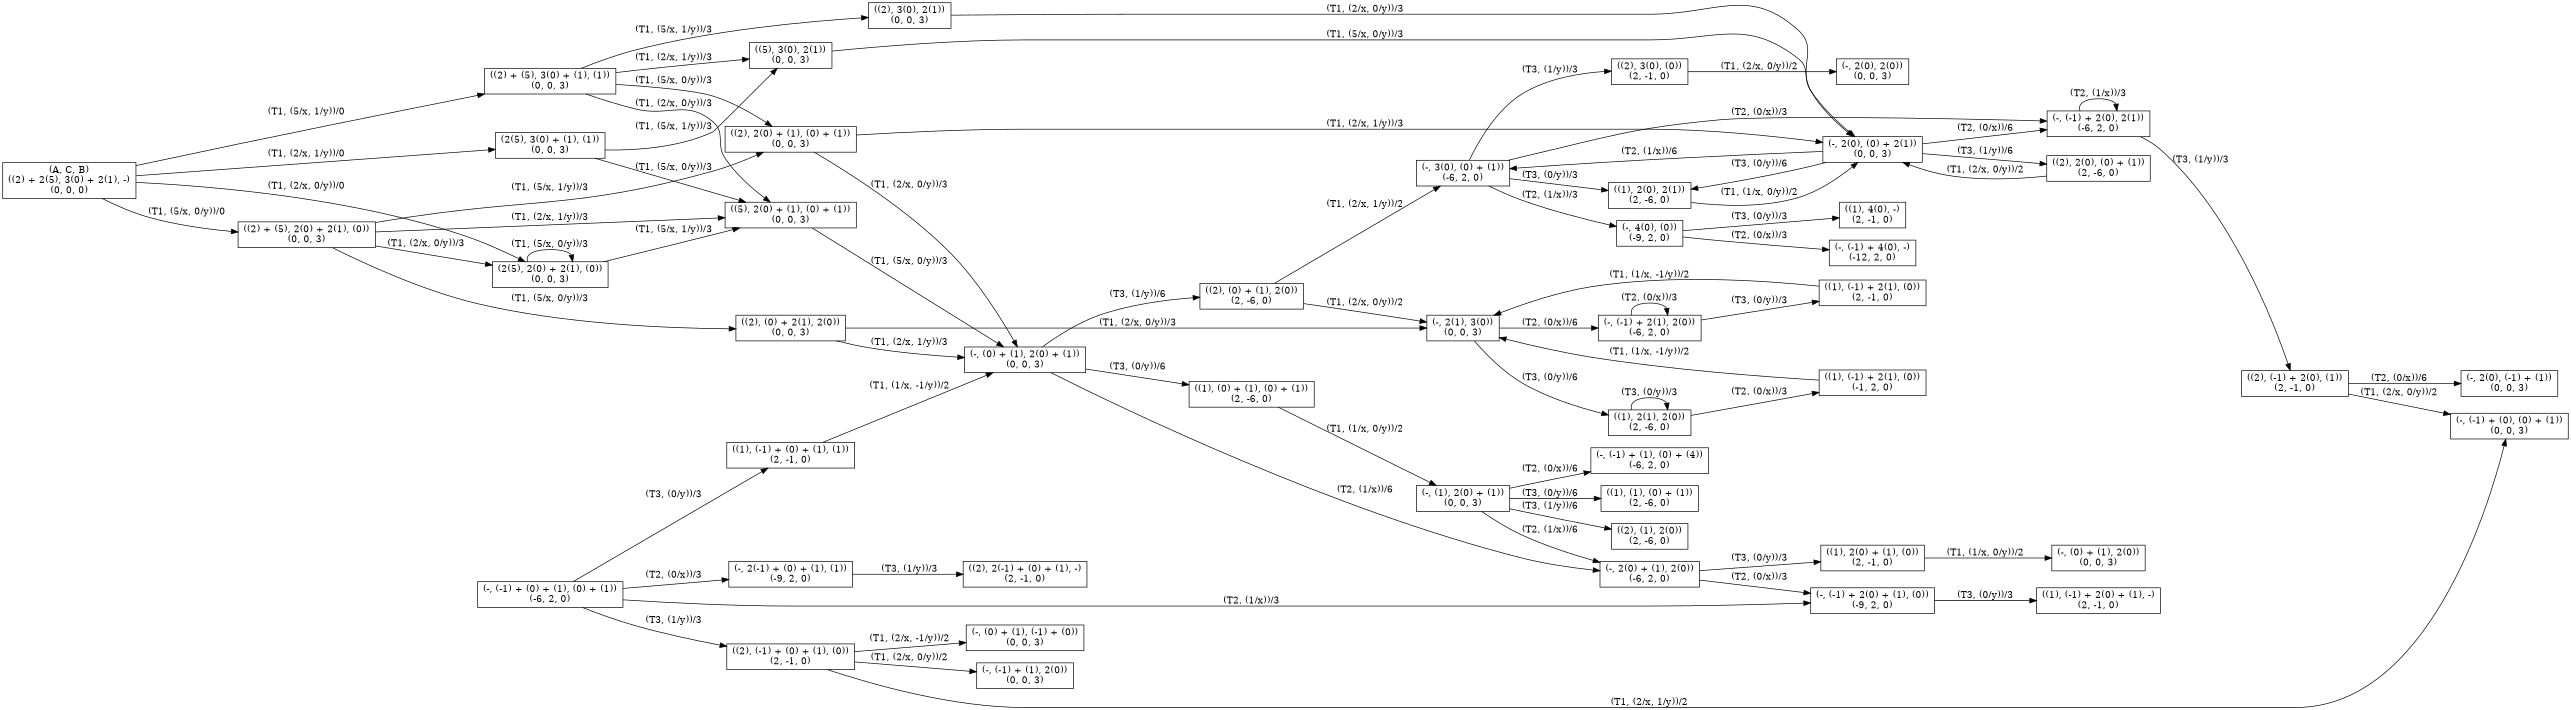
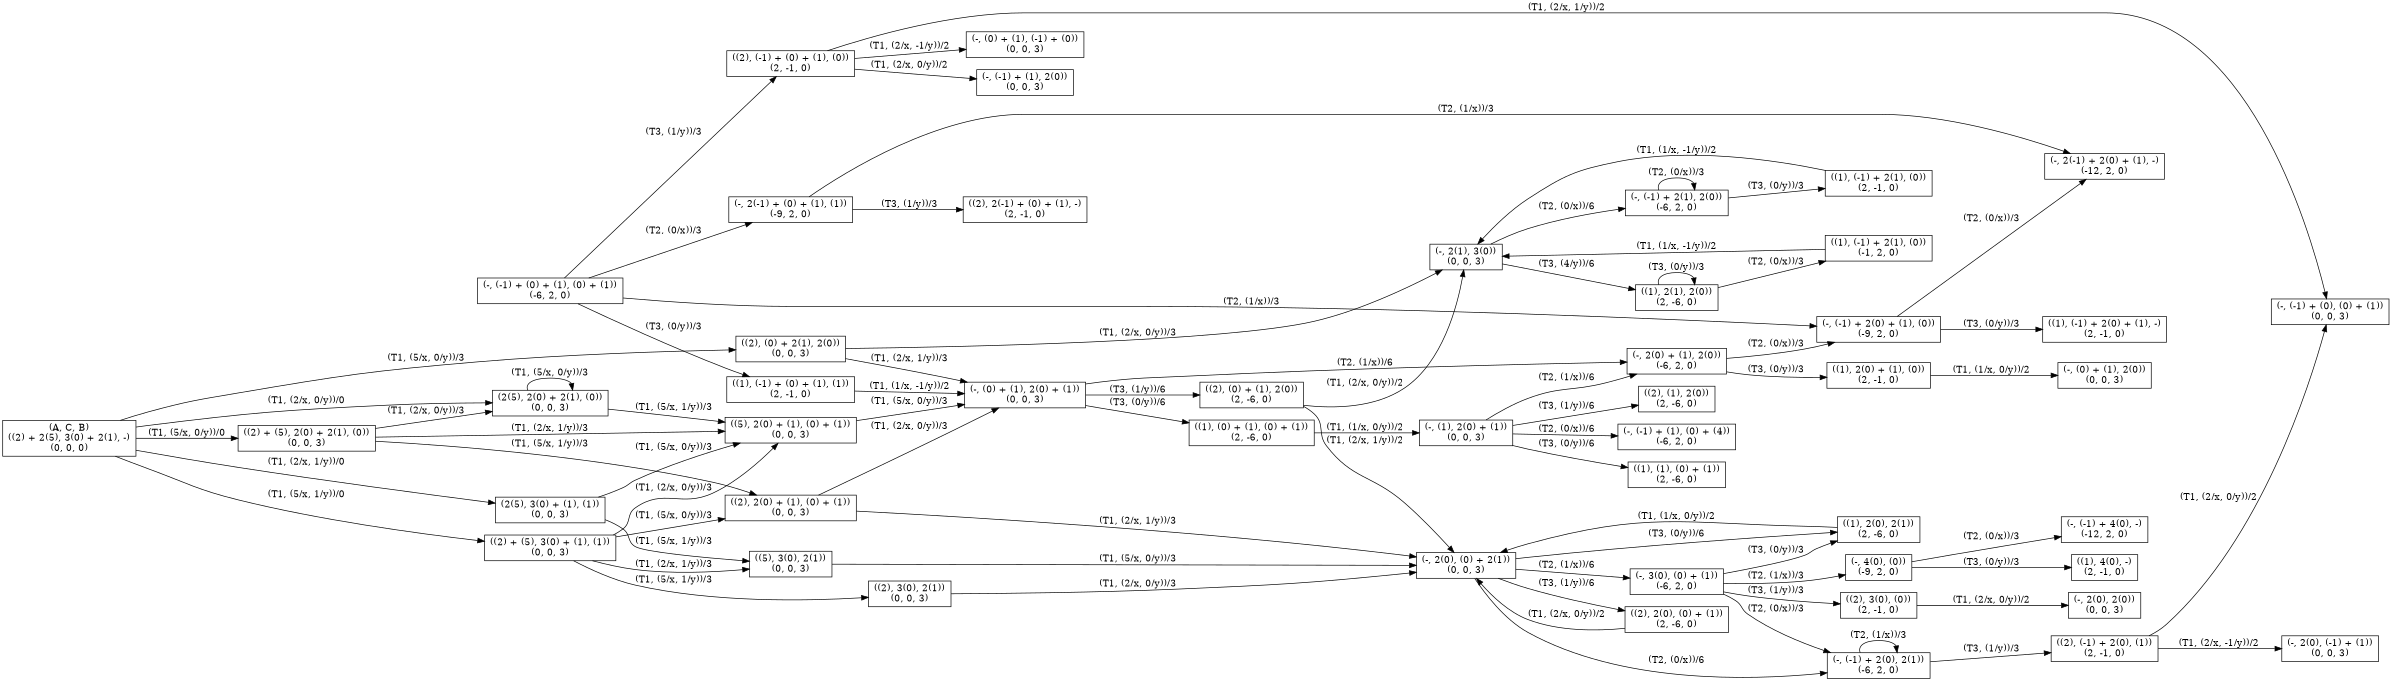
node "(-, 2(-1) + 2(0) + (1), -) (-12, 2, 0)": added
edge "((2), (0) + (1), 2(0)) (2, -6, 0)" -> "(-, 3(0), (0) + (1)) (-6, 2, 0)": now "((2), (0) + (1), 2(0)) (2, -6, 0)" -> "(-, 2(0), (0) + 2(1)) (0, 0, 3)"
edge "((2) + (5), 2(0) + 2(1), (0)) (0, 0, 3)" -> "((2), (0) + 2(1), 2(0)) (0, 0, 3)": now "(A, C, B) ((2) + 2(5), 3(0) + 2(1), -) (0, 0, 0)" -> "((2), (0) + 2(1), 2(0)) (0, 0, 3)"
edge "(-, 2(1), 3(0)) (0, 0, 3)" -> "((1), 2(1), 2(0)) (2, -6, 0)": label "(T3, (0/y))/6" -> "(T3, (4/y))/6"
edge "((2), (-1) + 2(0), (1)) (2, -1, 0)" -> "(-, 2(0), (-1) + (1)) (0, 0, 3)": label "(T2, (0/x))/6" -> "(T1, (2/x, -1/y))/2"
